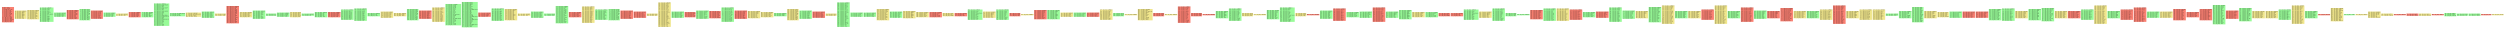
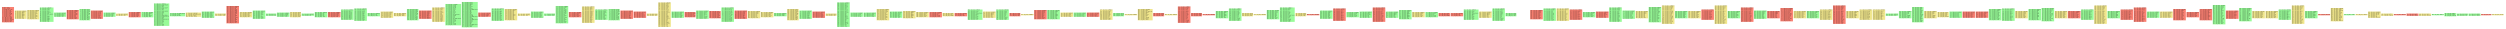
node "717: [NO_SSA] JUMPDEST": removed
node "b82: [NO_SSA] INVALID": fillcolor salmon -> palegreen
